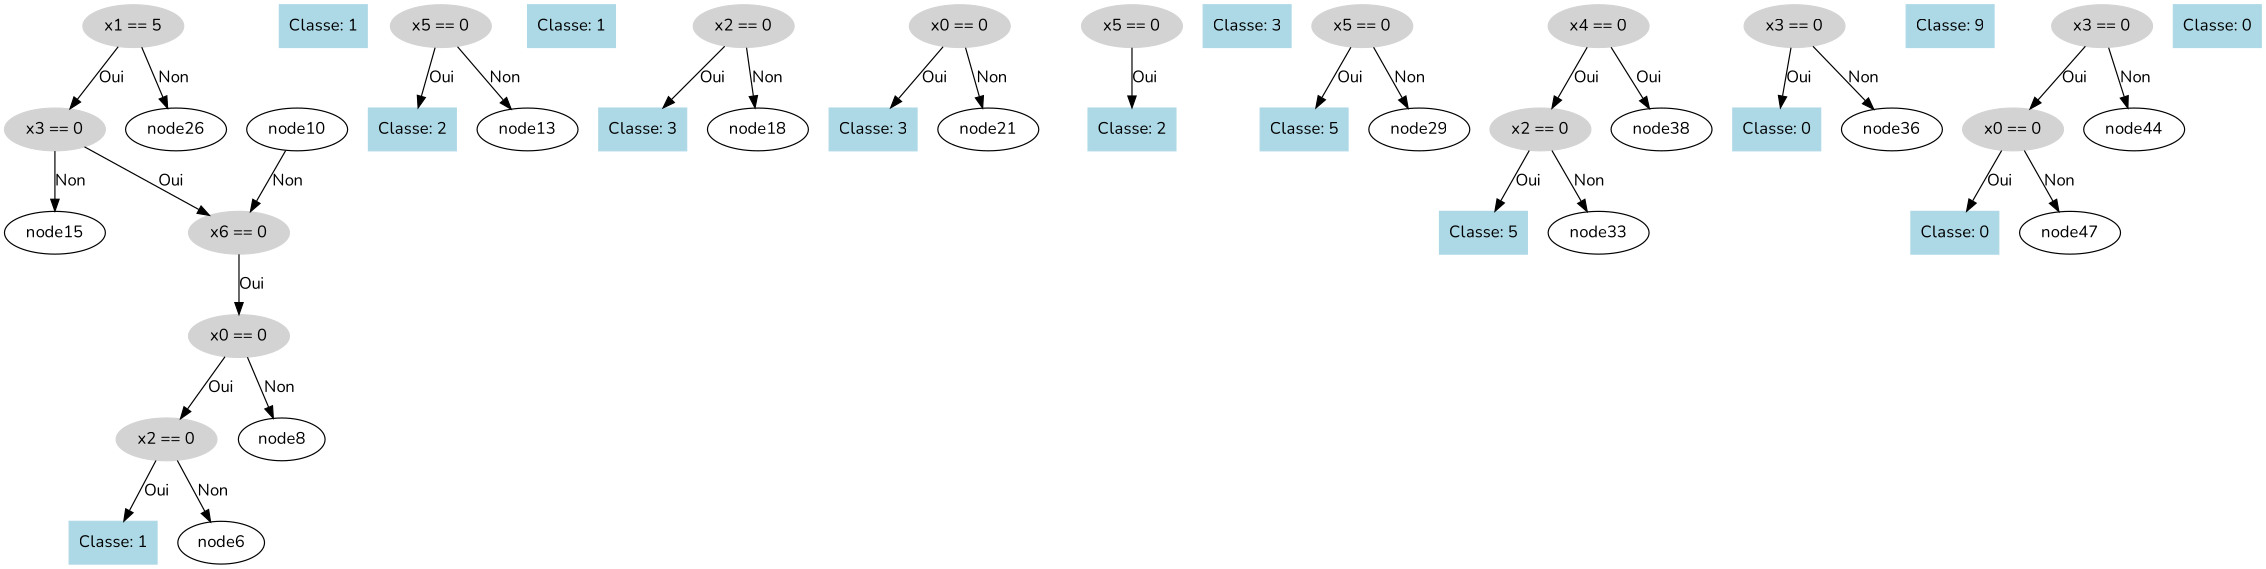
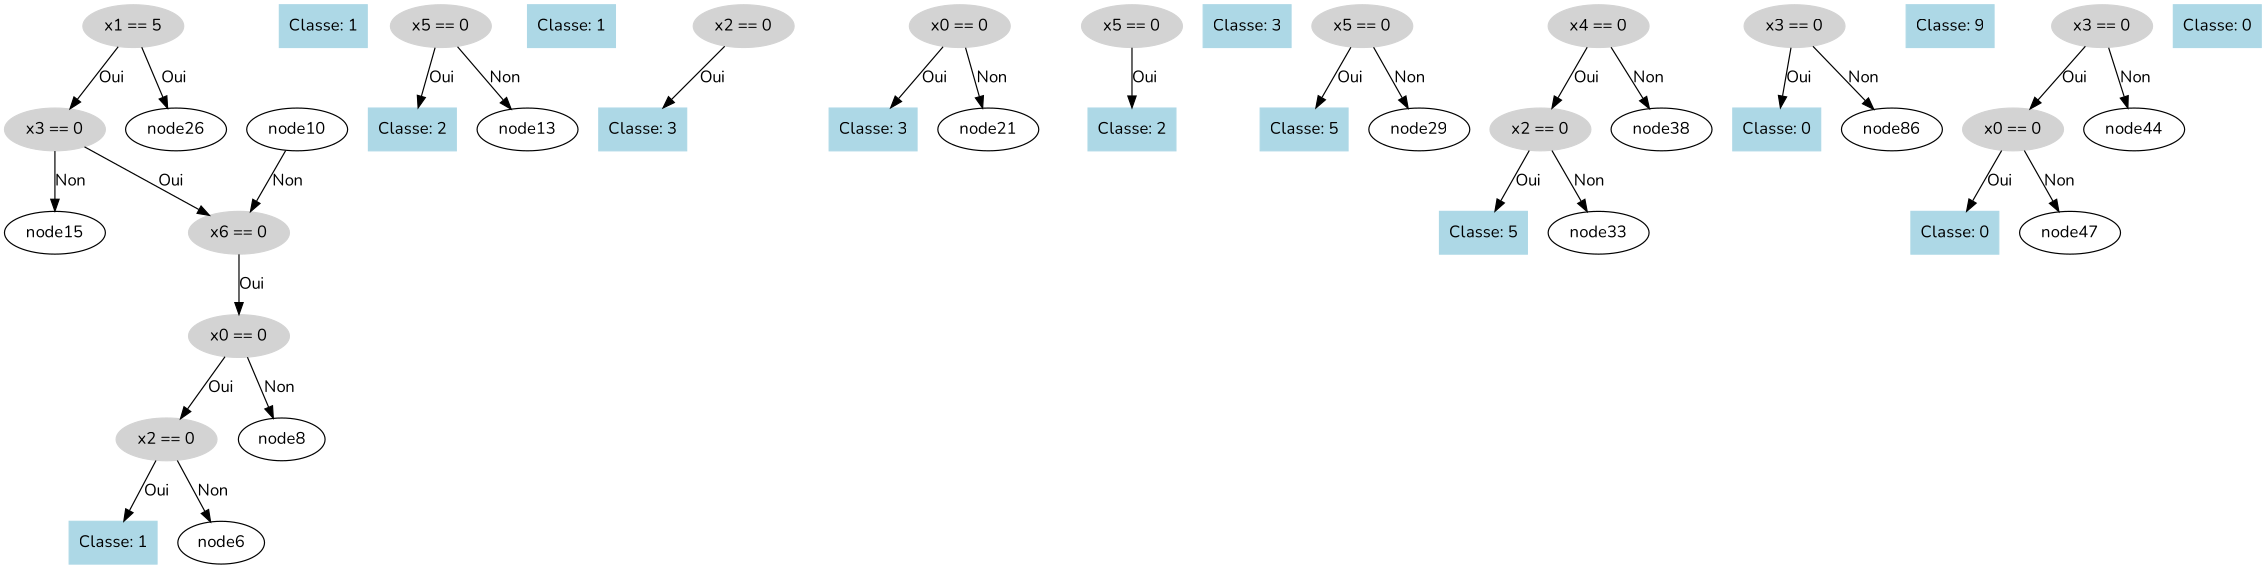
edge "x1 == 5" -> "node26": label "Non" -> "Oui"
edge "x4 == 0" -> "node38": label "Oui" -> "Non"
node "node18": removed
node "node36": label "node36" -> "node86"
